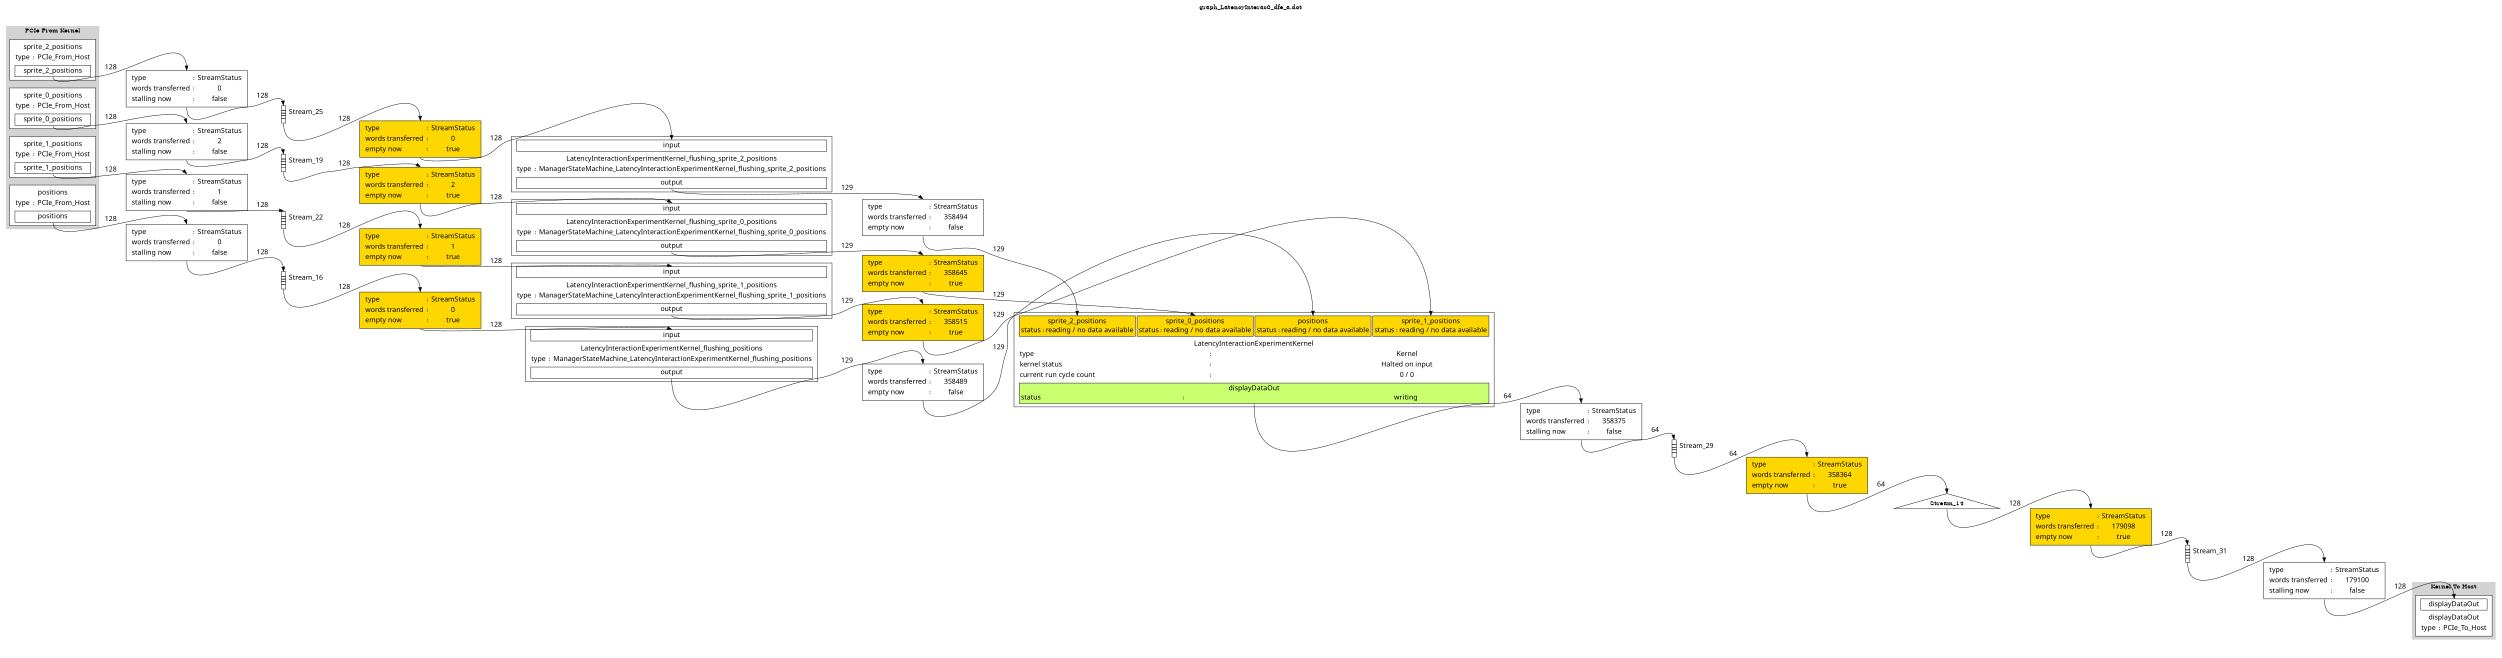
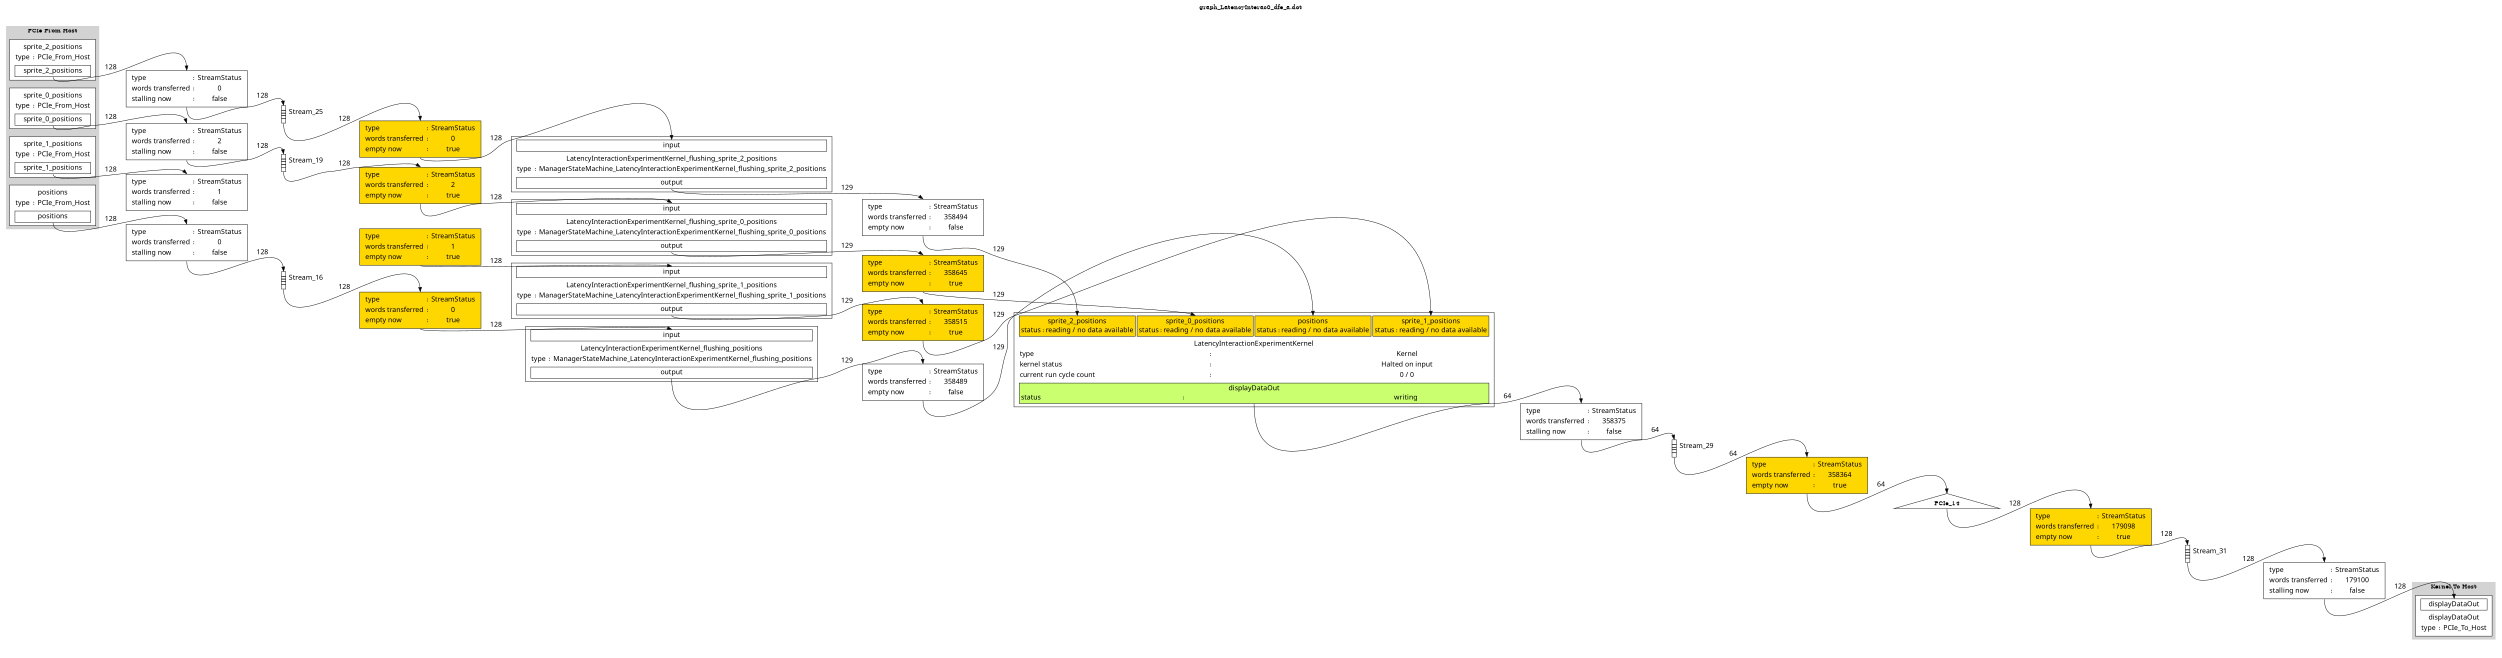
cluster "PCIe From Kernel": label "PCIe From Kernel" -> "PCIe From Host"
node "Stream_22": removed
node "Stream_14": label "Stream_14" -> "PCIe_14"
